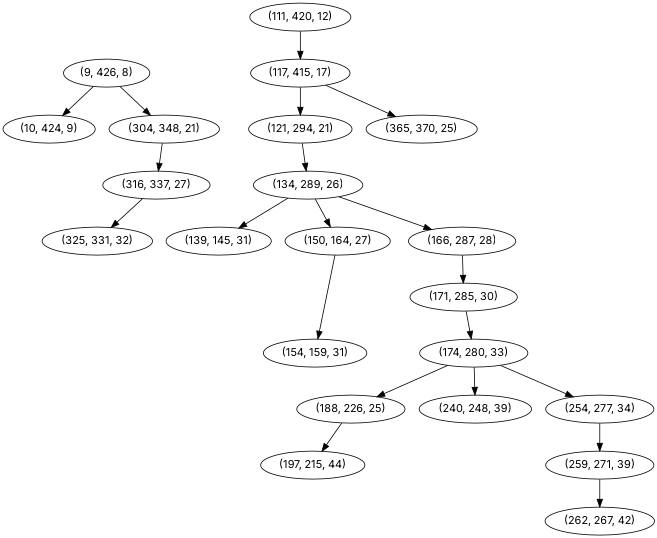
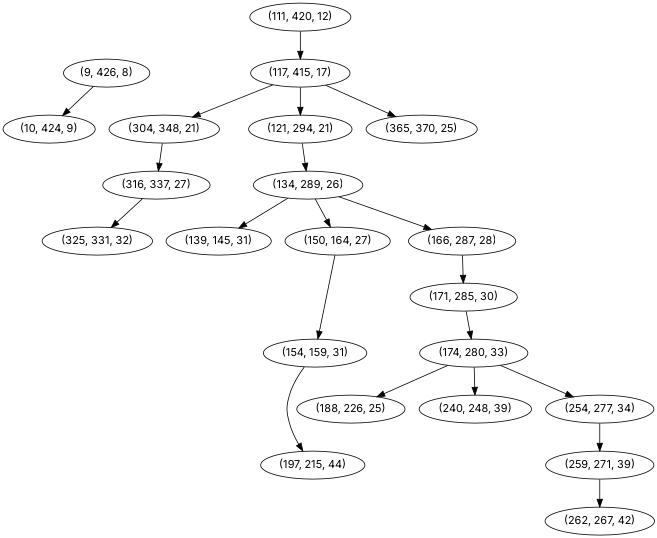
edge "(9, 426, 8)" -> "(304, 348, 21)": now "(117, 415, 17)" -> "(304, 348, 21)"
edge "(188, 226, 25)" -> "(197, 215, 44)": now "(154, 159, 31)" -> "(197, 215, 44)"
